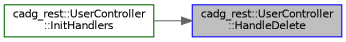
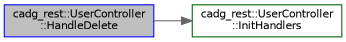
edge "cadg_rest::UserController ::InitHandlers" -> "cadg_rest::UserController ::HandleDelete": reversed
